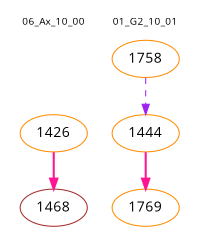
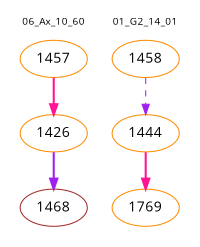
cluster "06_Ax_10_00": label "06_Ax_10_00" -> "06_Ax_10_60"
cluster "01_G2_10_01": label "01_G2_10_01" -> "01_G2_14_01"
node "1457": added
node "1758": label "1758" -> "1458"
edge "1426" -> "1468": color deeppink -> purple
